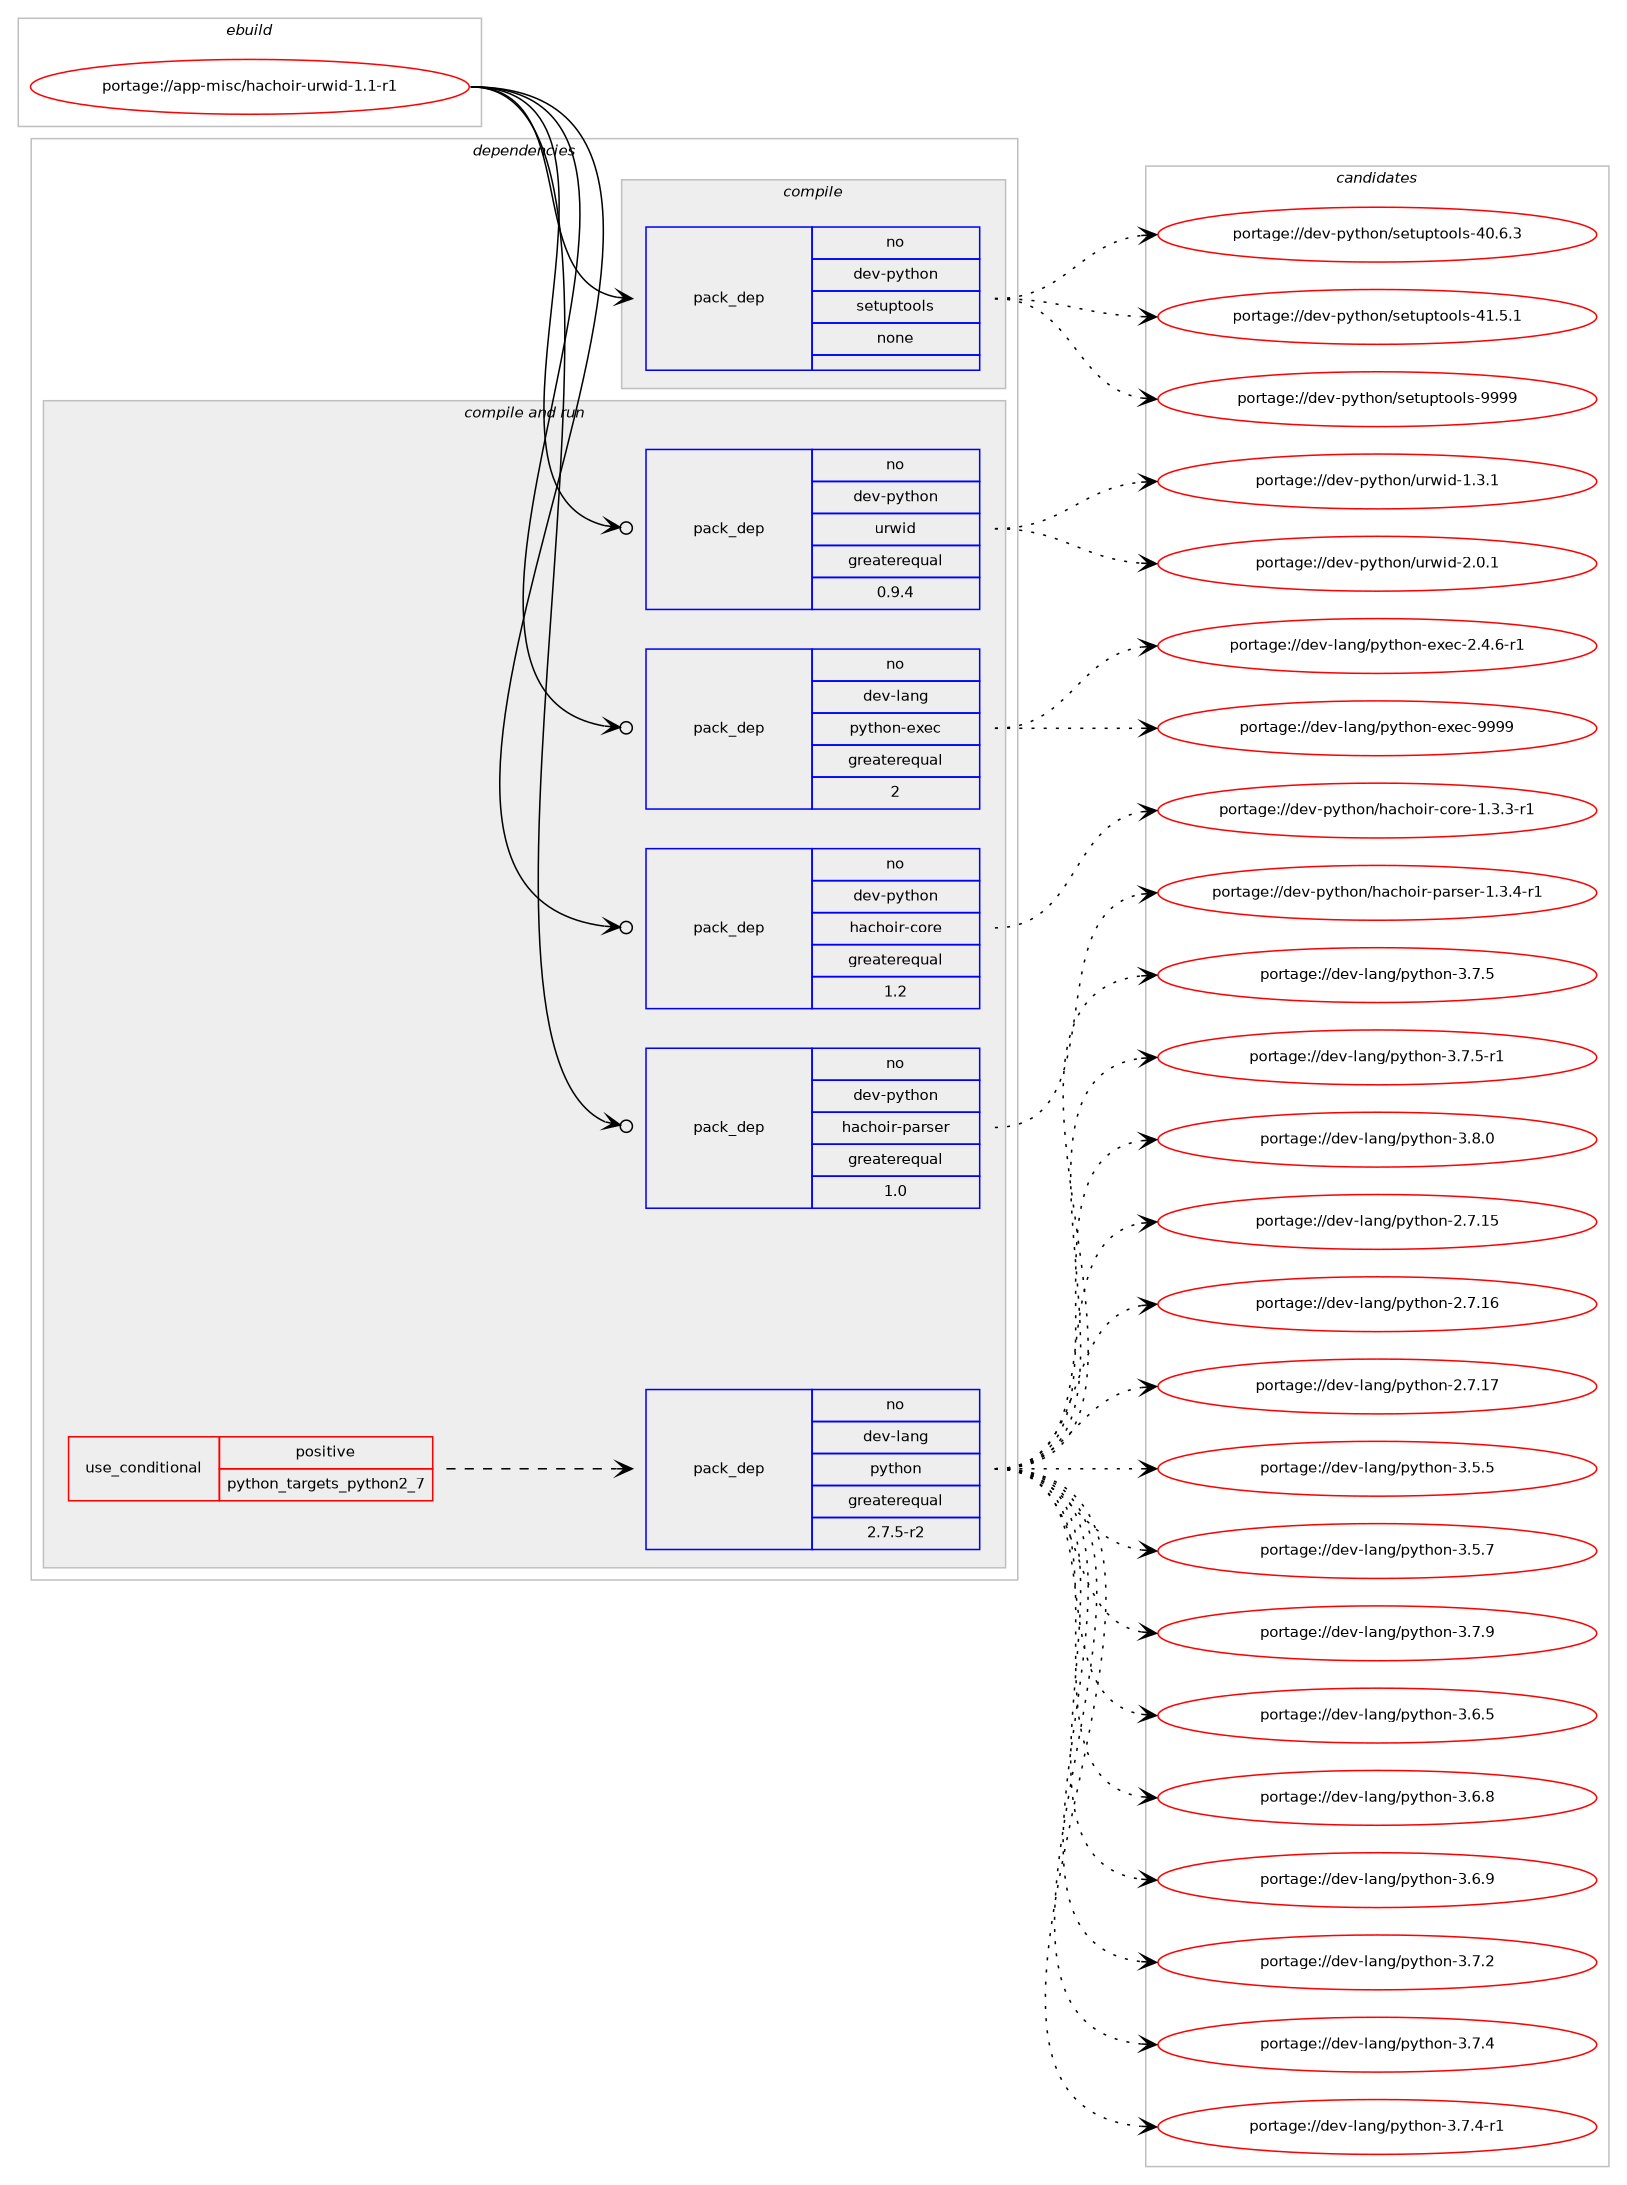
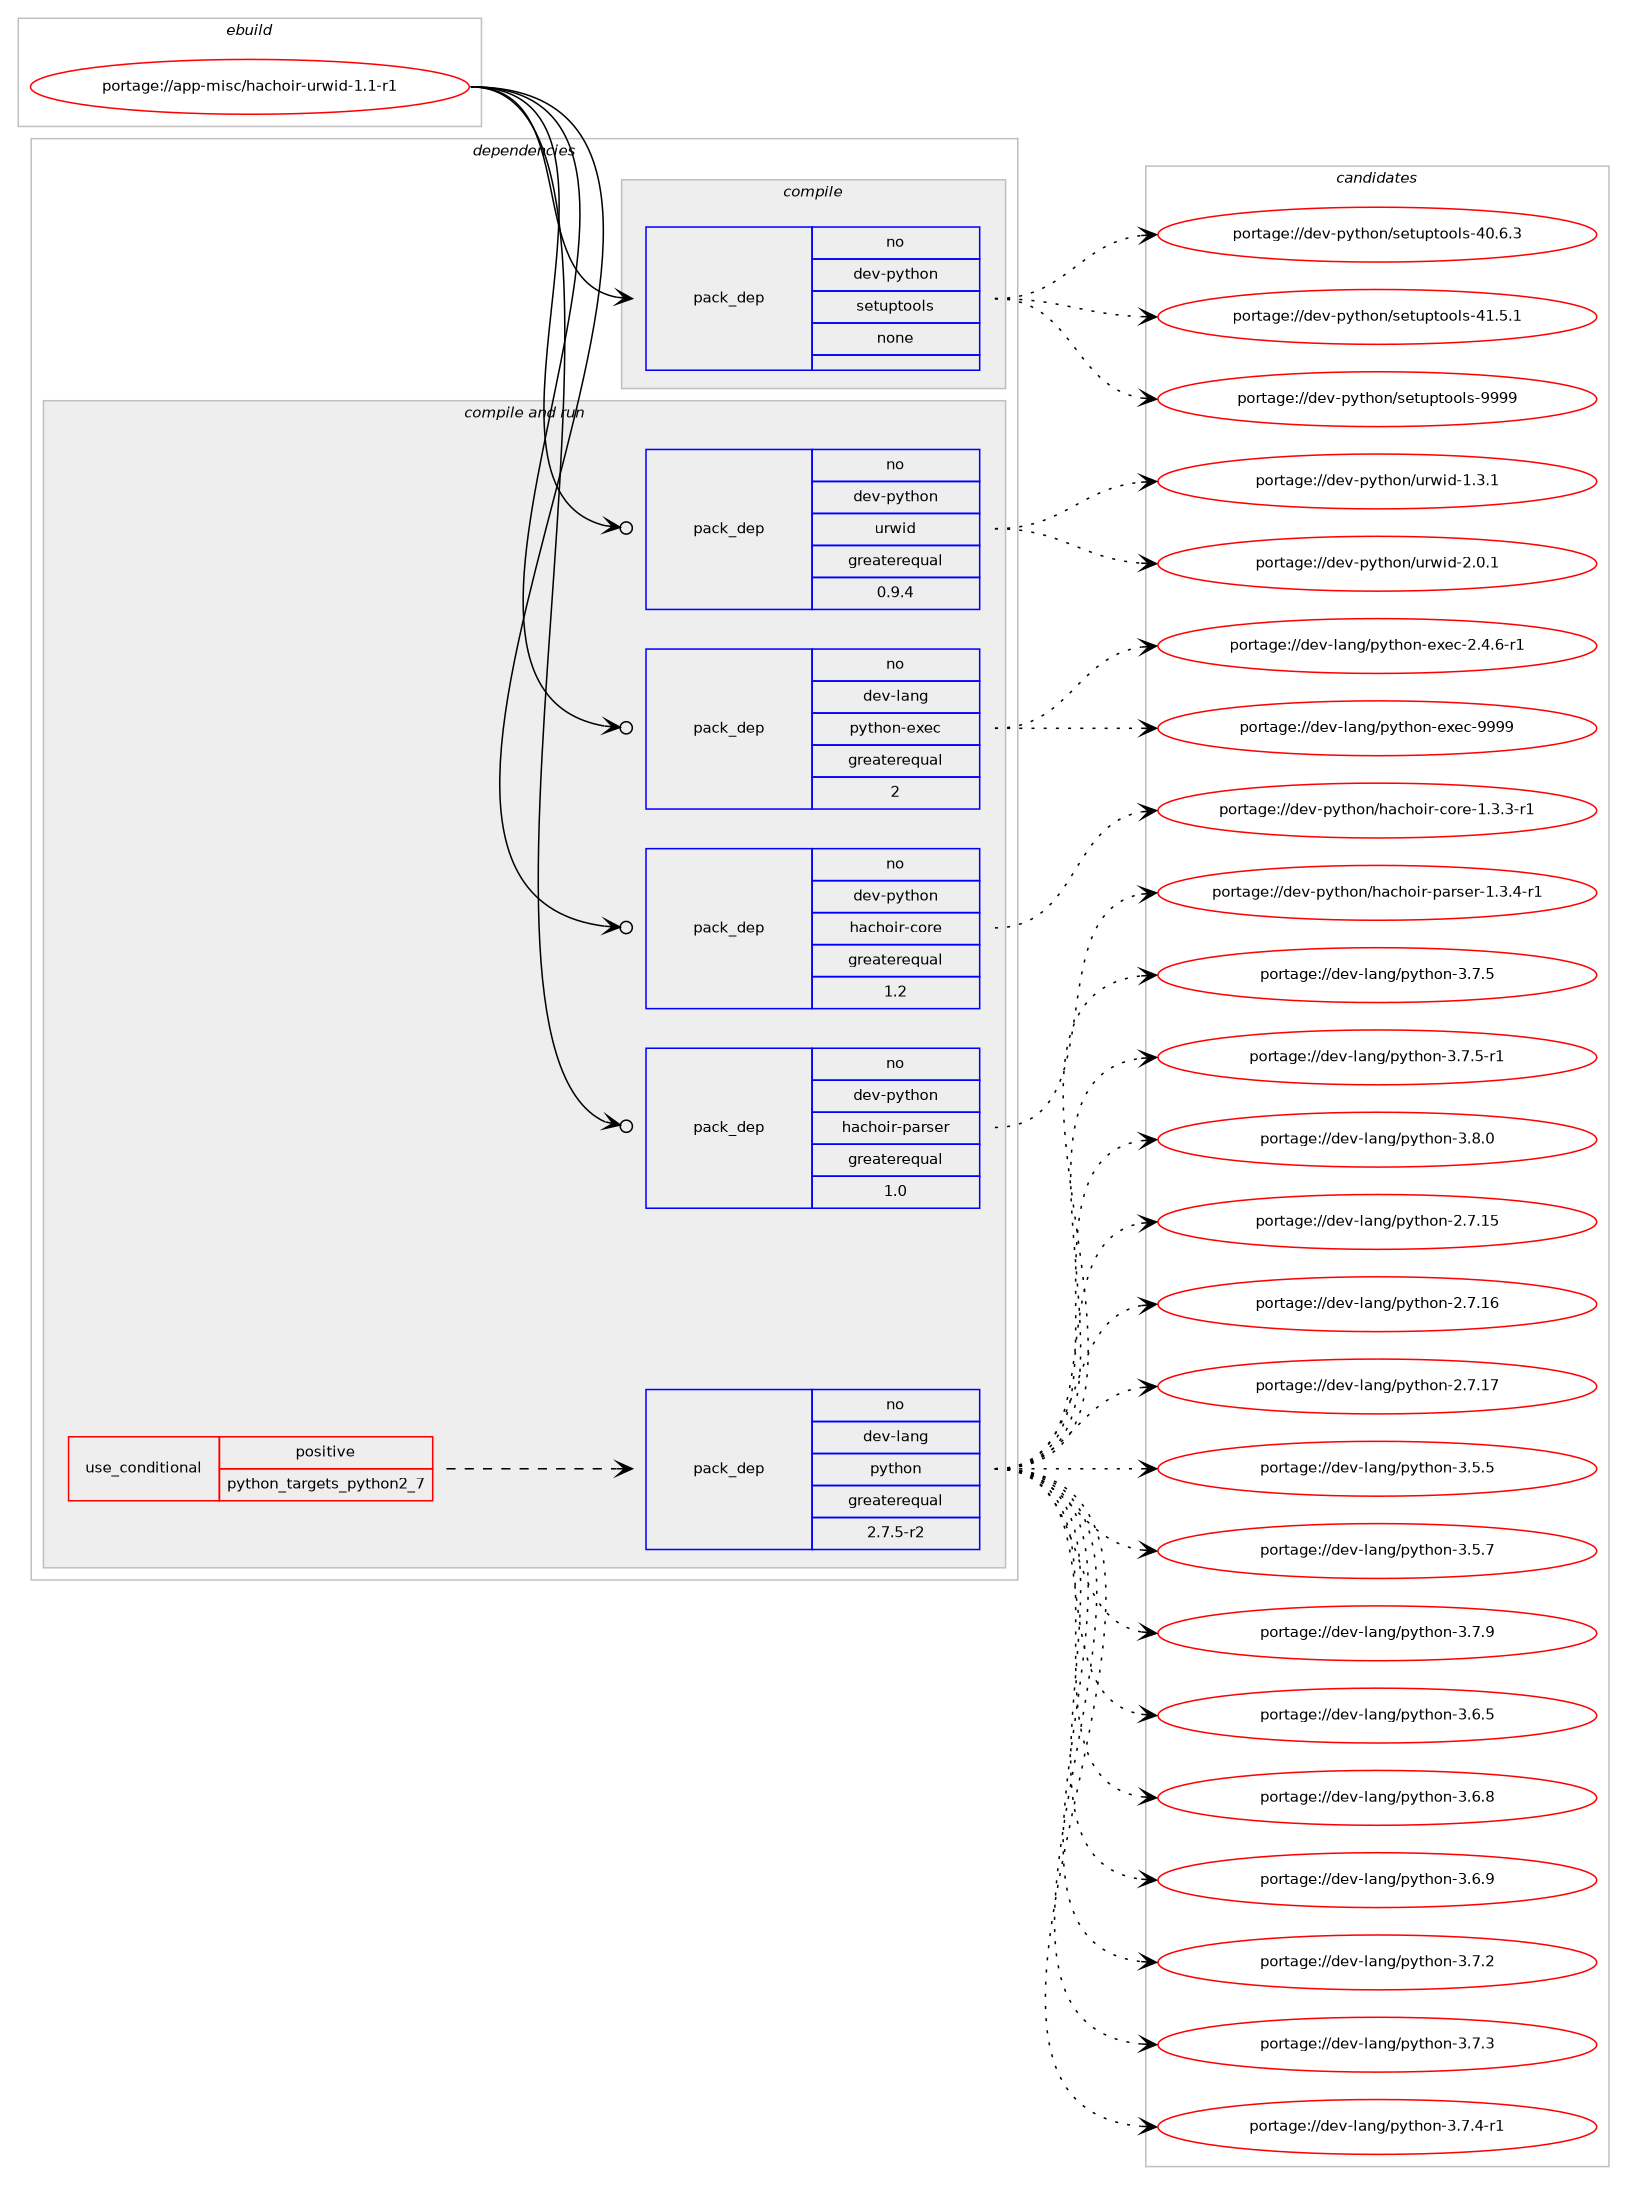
node "portage://dev-lang/python-3.7.4": label "portage://dev-lang/python-3.7.4" -> "portage://dev-lang/python-3.7.3"
